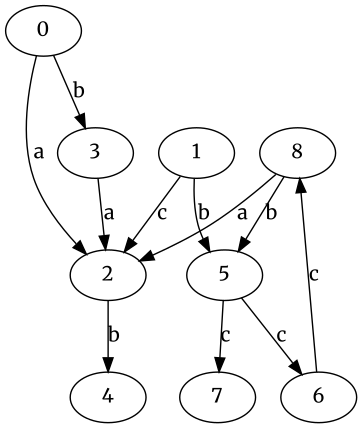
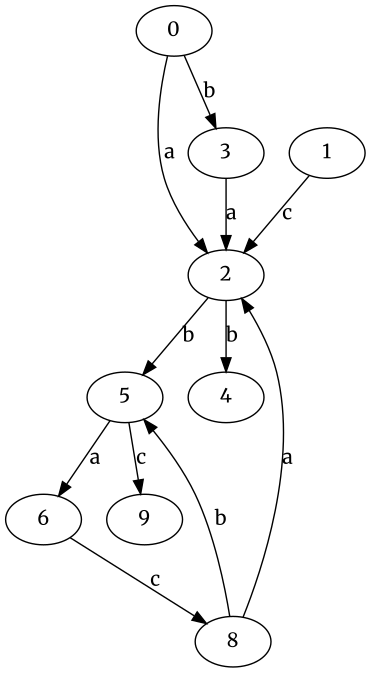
edge "1" -> "5": now "2" -> "5"
edge "5" -> "6": label "c" -> "a"
node "7": label "7" -> "9"
